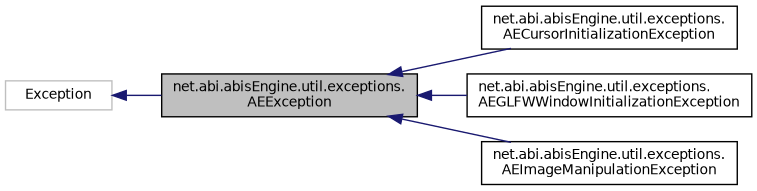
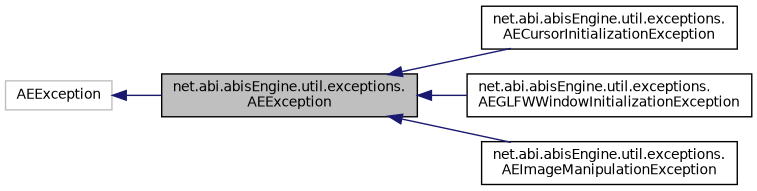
node "Exception": label "Exception" -> "AEException"
